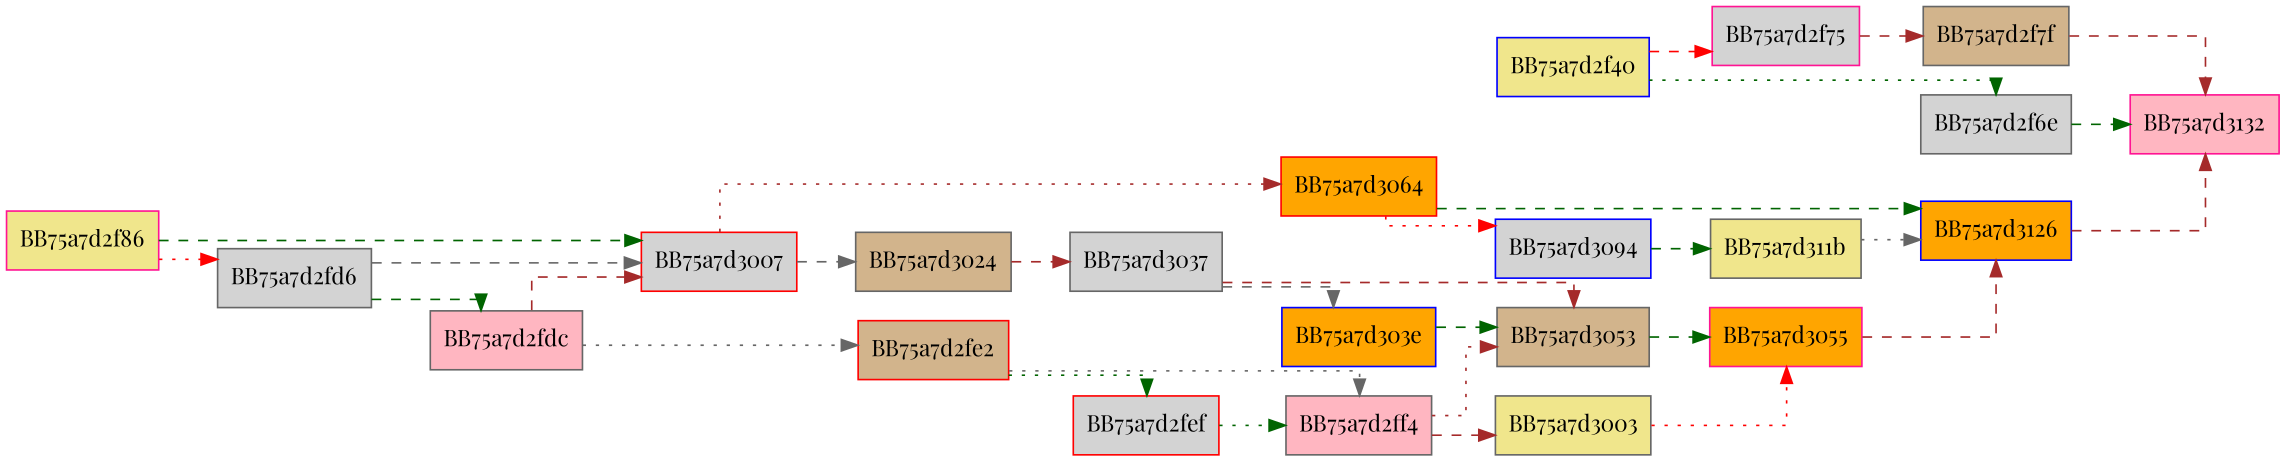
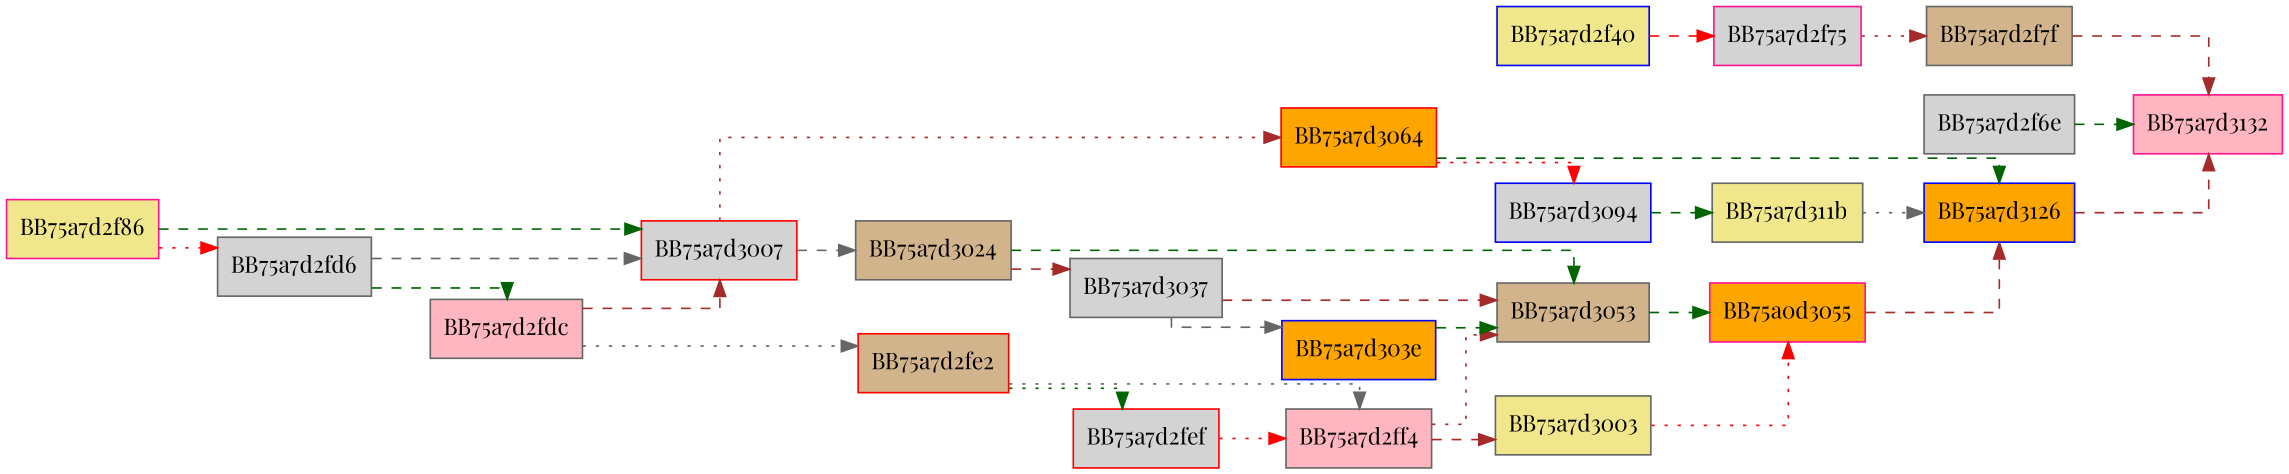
edge "BB75a7d2f75" -> "BB75a7d2f7f": style dashed -> dotted
edge "BB75a7d2f40" -> "BB75a7d2f6e": removed
edge "BB75a7d3024" -> "BB75a7d3053": added
node "BB75a7d3055": label "BB75a7d3055" -> "BB75a0d3055"
edge "BB75a7d2fef" -> "BB75a7d2ff4": color darkgreen -> red
